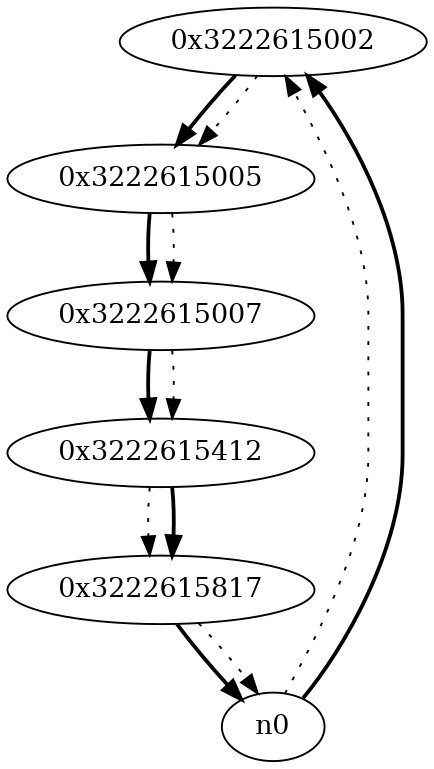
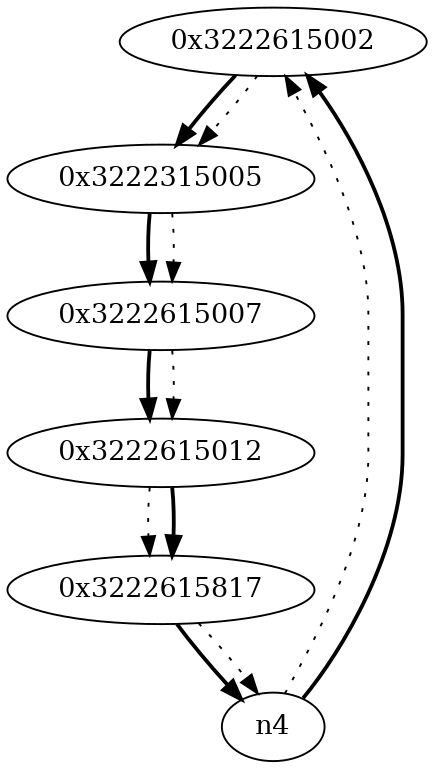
node "0x3222615005": label "0x3222615005" -> "0x3222315005"
node "0x3222615412": label "0x3222615412" -> "0x3222615012"
node "n0": label "n0" -> "n4"
